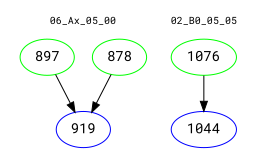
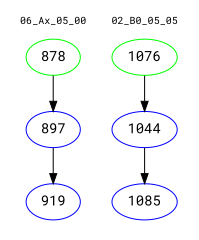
node "897": color green -> blue
edge "878" -> "919": now "878" -> "897"
node "1085": added
